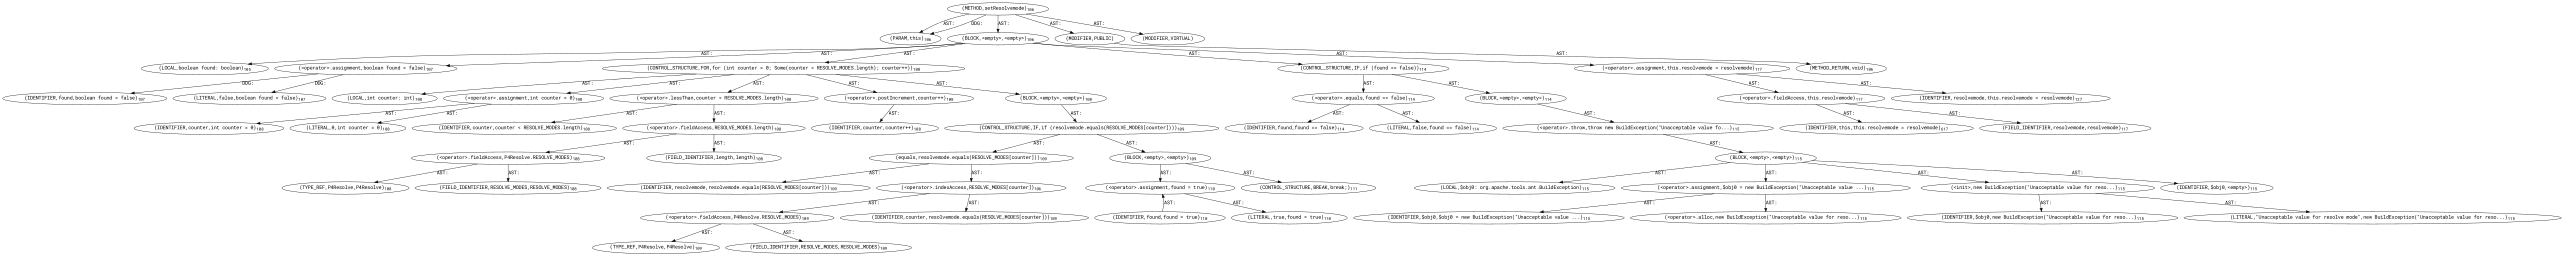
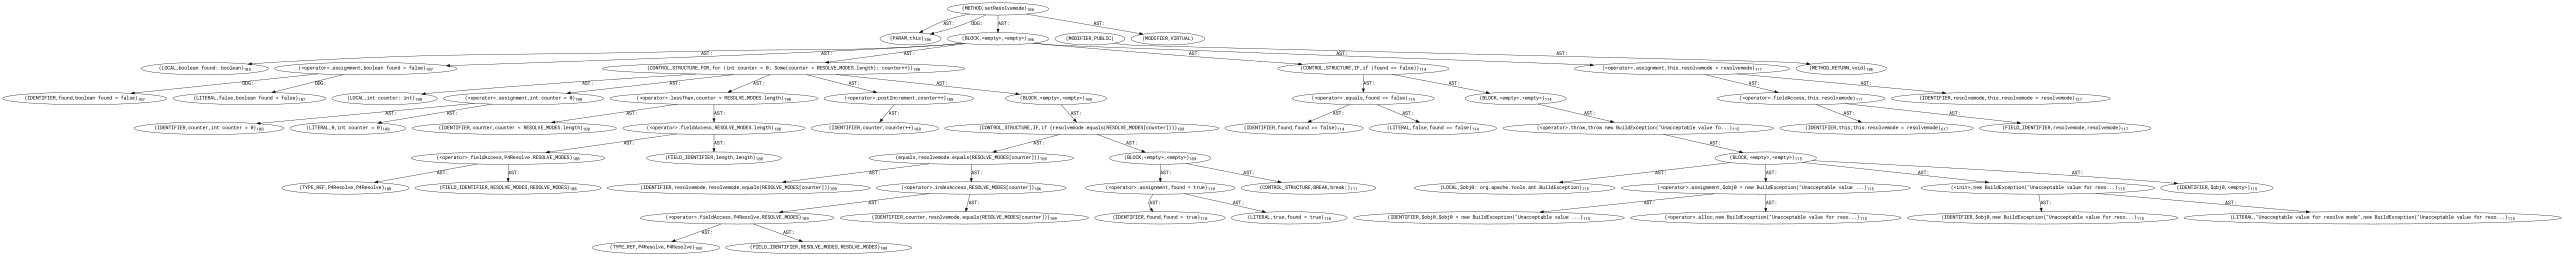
edge "(METHOD,setResolvemode)" -> "(MODIFIER,PUBLIC)": removed, label "AST:"
edge "(IDENTIFIER,found,found = true)" -> "(<operator>.assignment,found = true)": reversed
